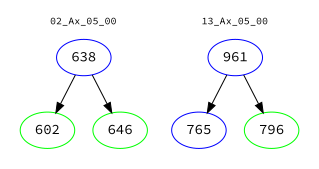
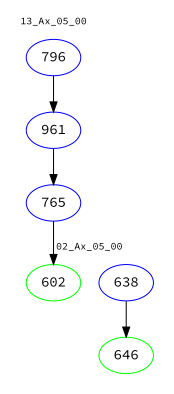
edge "638" -> "602": now "765" -> "602"
edge "961" -> "796": reversed
node "796": color green -> blue
